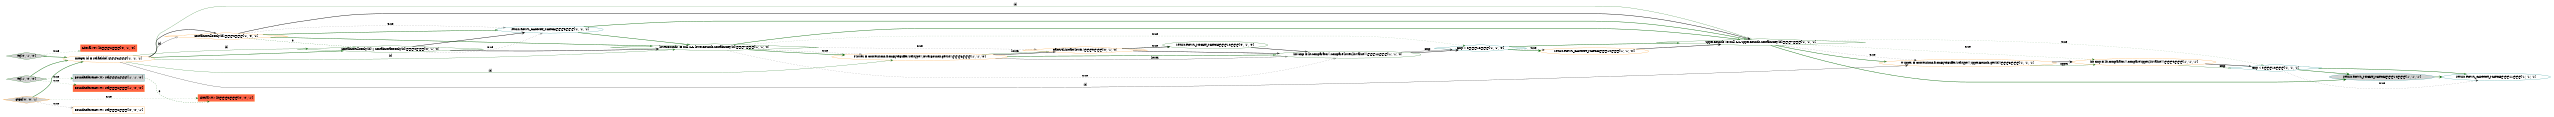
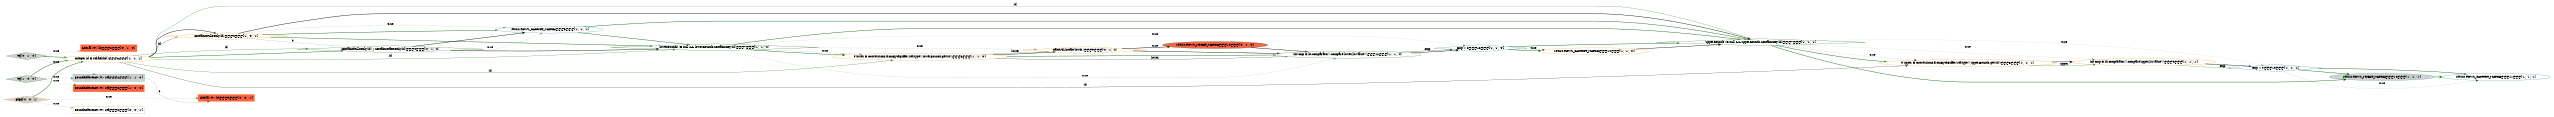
node "return ROWS_MIGHT_MATCH@@@10@@@['0', '1', '0']": fillcolor white -> tomato
edge "eq['0', '1', '0']" -> "BoundReference<T> ref@@@2@@@['1', '1', '0']": added, label "true"
